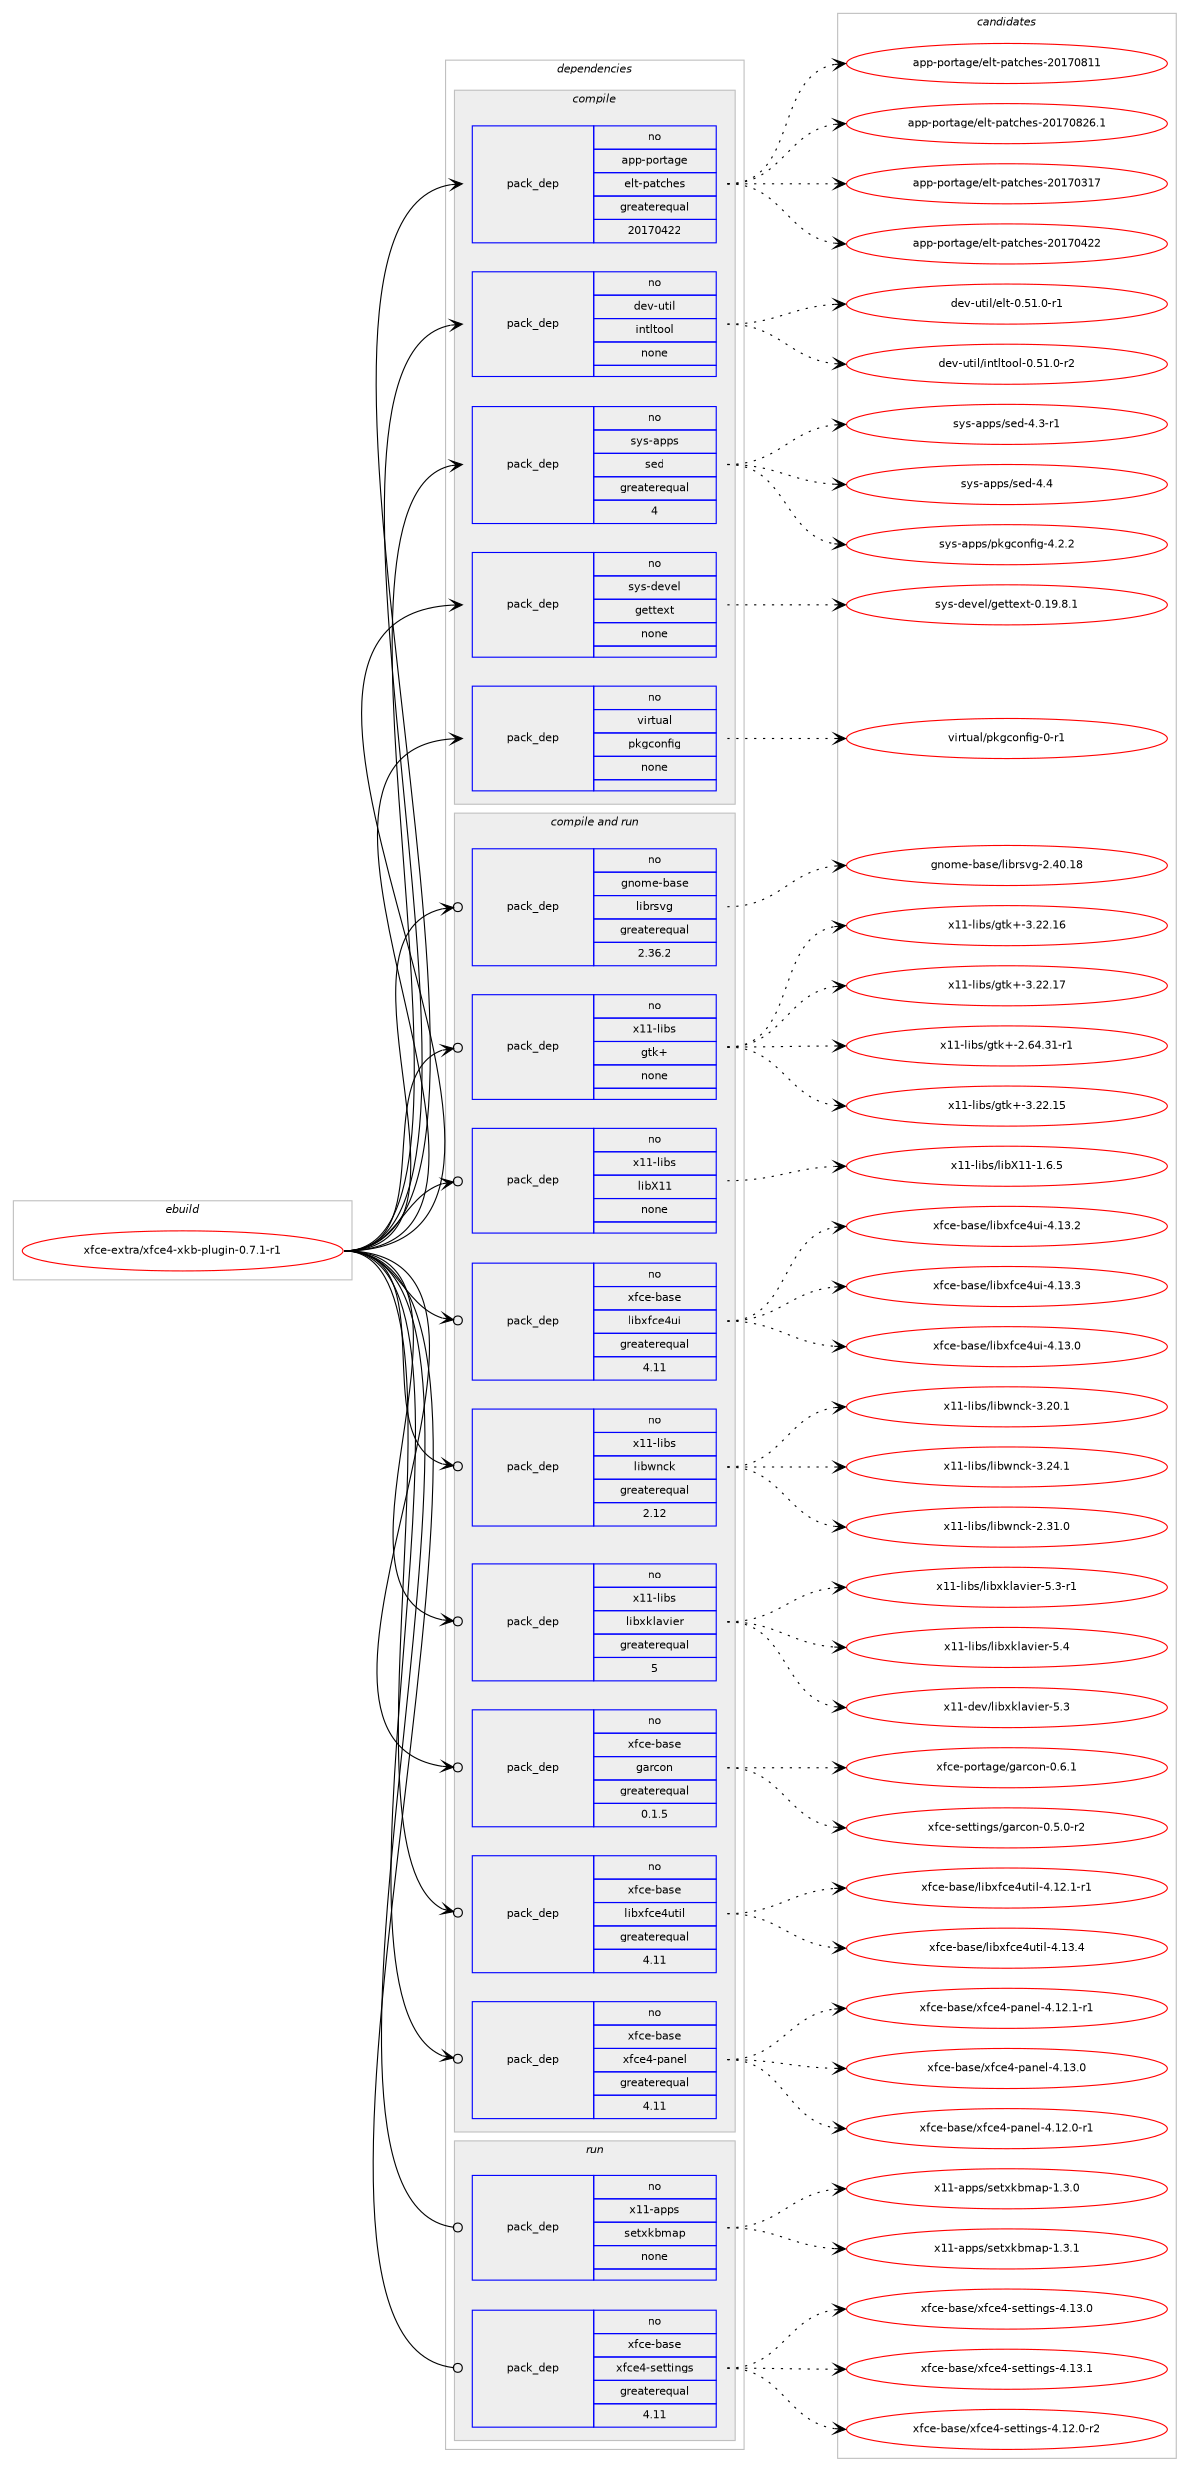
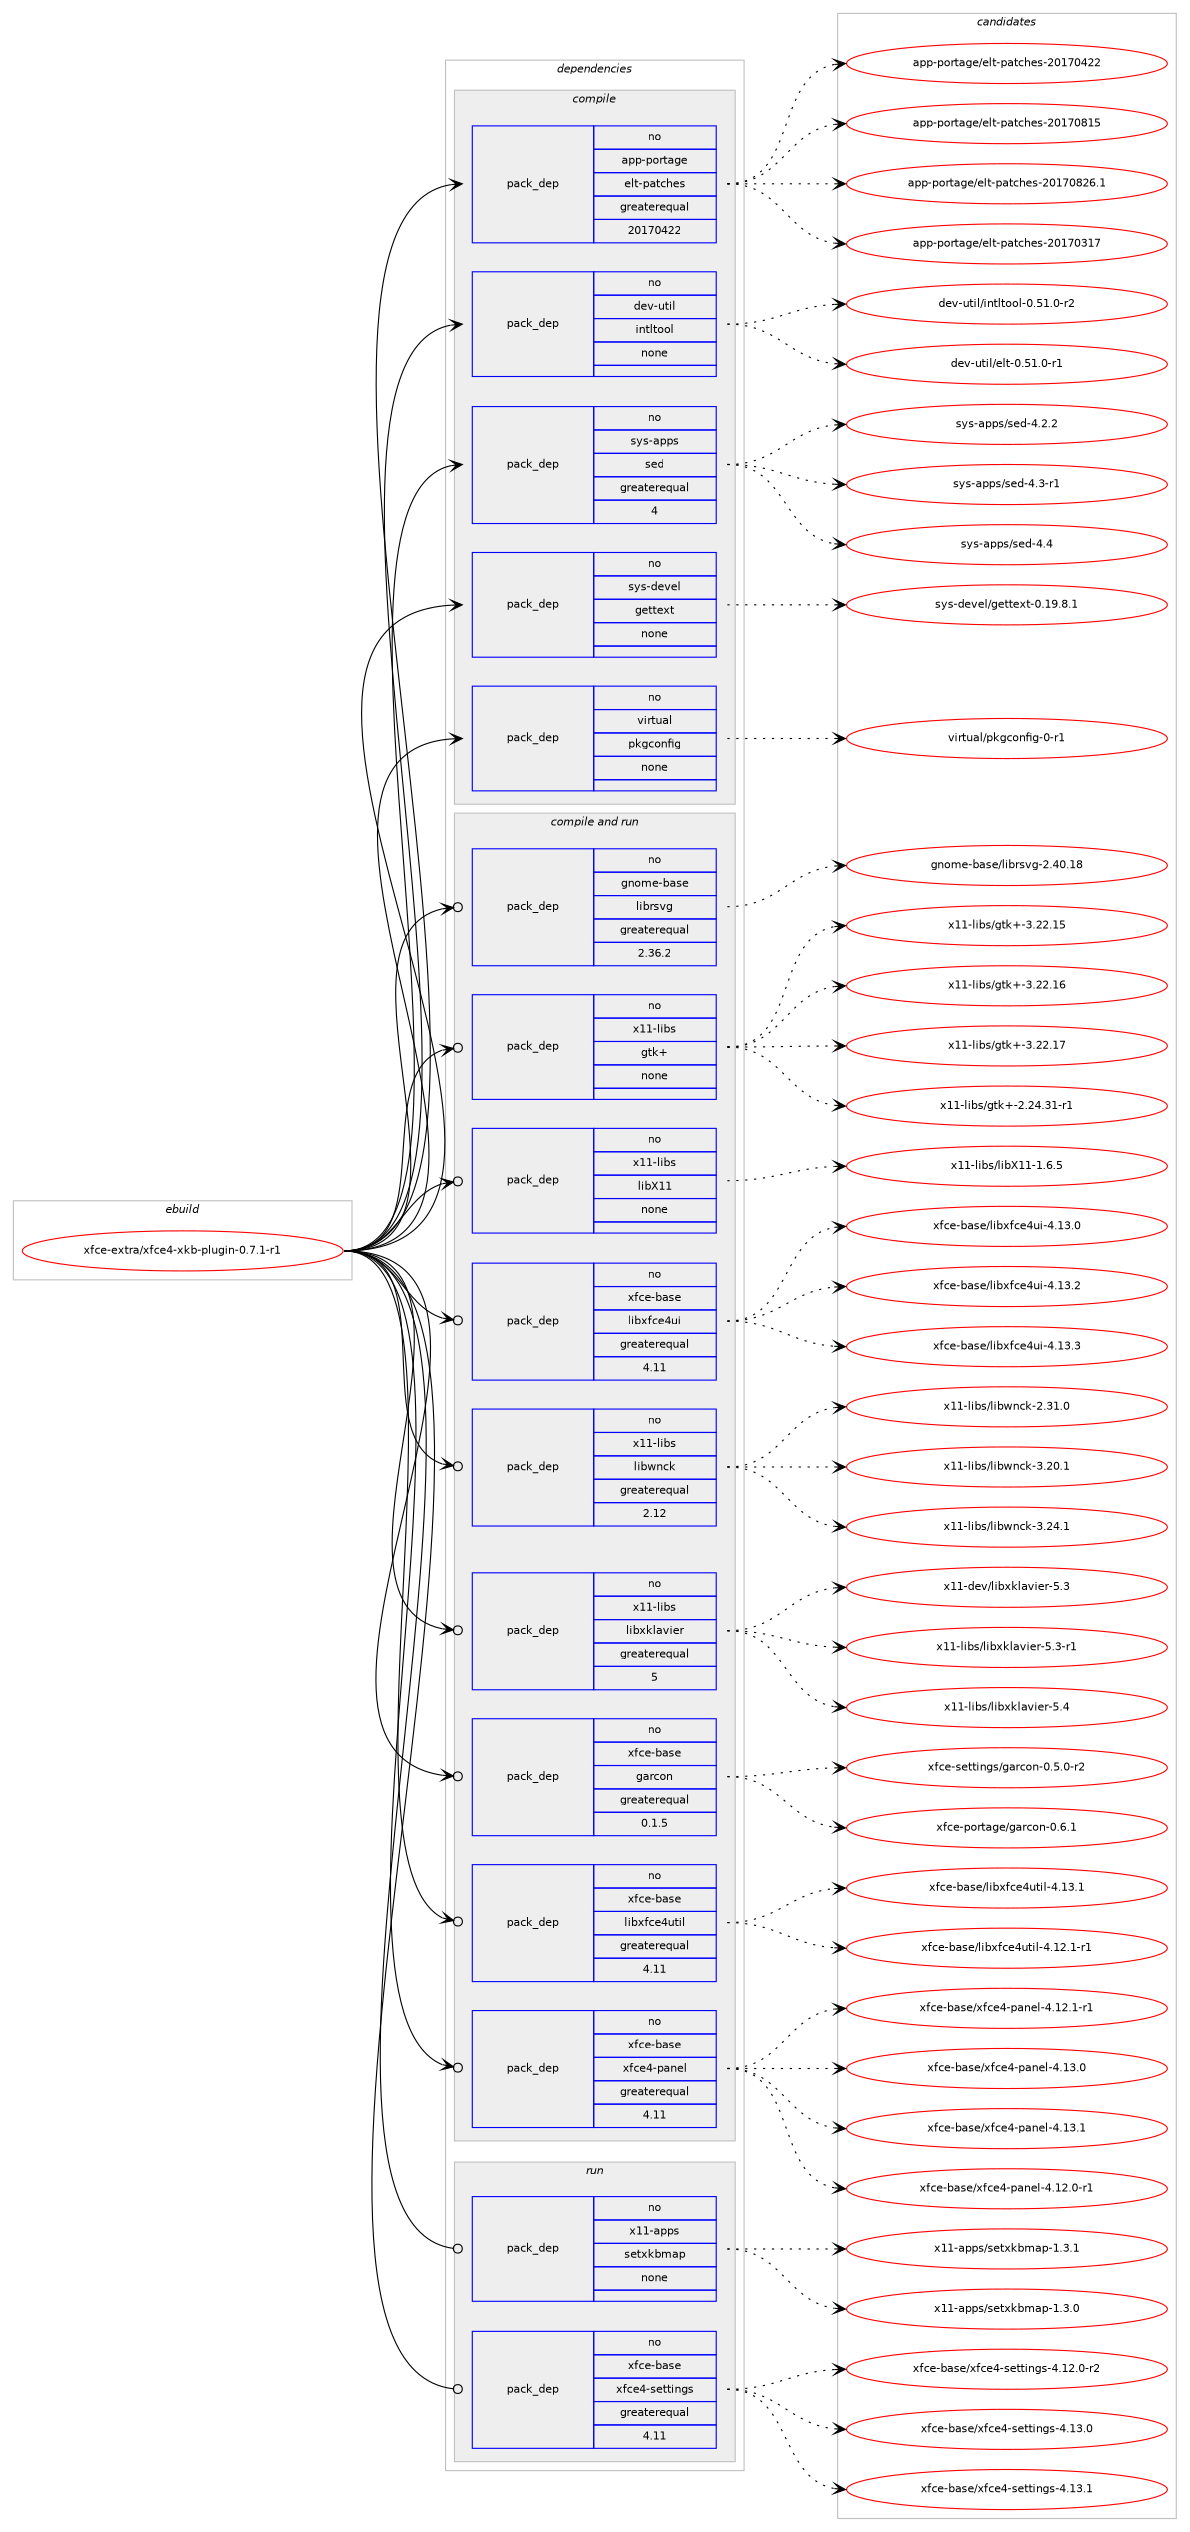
node "app-portage/elt-patches-20170811": label "app-portage/elt-patches-20170811" -> "app-portage/elt-patches-20170815"
node "sys-apps/pkgconfig-4.2.2": label "sys-apps/pkgconfig-4.2.2" -> "sys-apps/sed-4.2.2"
node "x11-libs/gtk+-2.64.31-r1": label "x11-libs/gtk+-2.64.31-r1" -> "x11-libs/gtk+-2.24.31-r1"
node "xfce-base/libxfce4util-4.13.4": label "xfce-base/libxfce4util-4.13.4" -> "xfce-base/libxfce4util-4.13.1"
node "xfce-base/xfce4-panel-4.13.1": added
